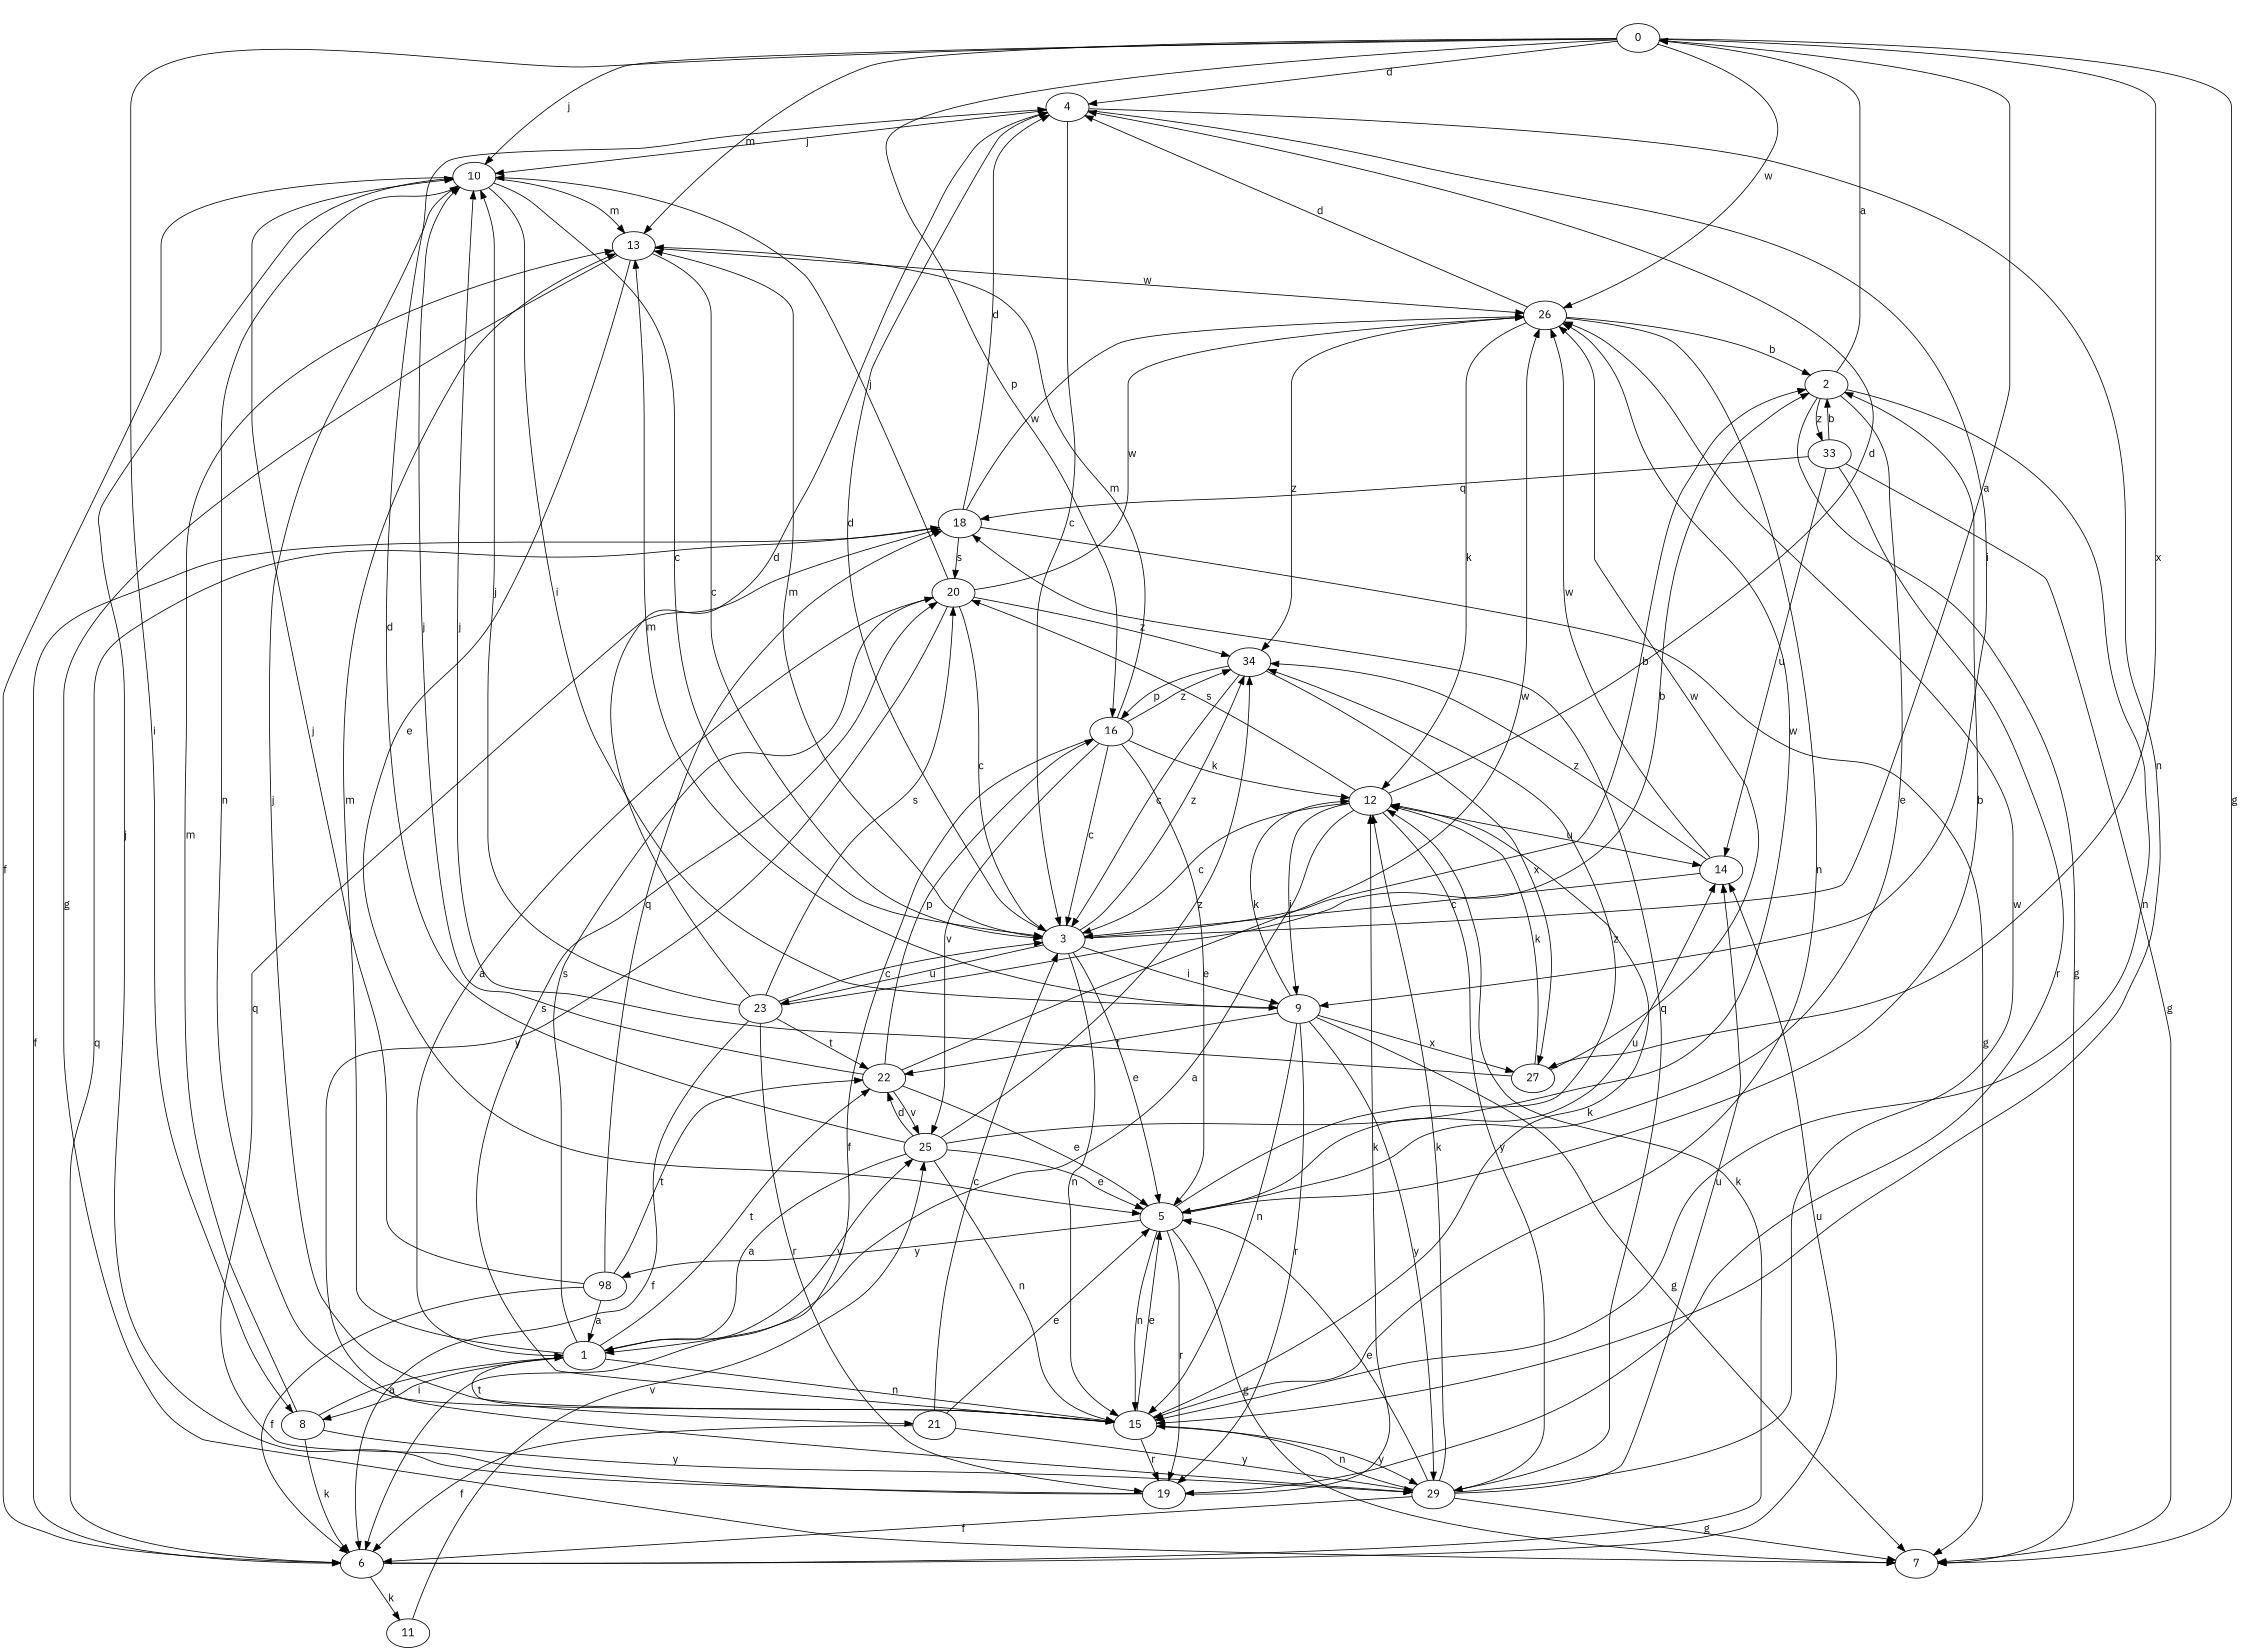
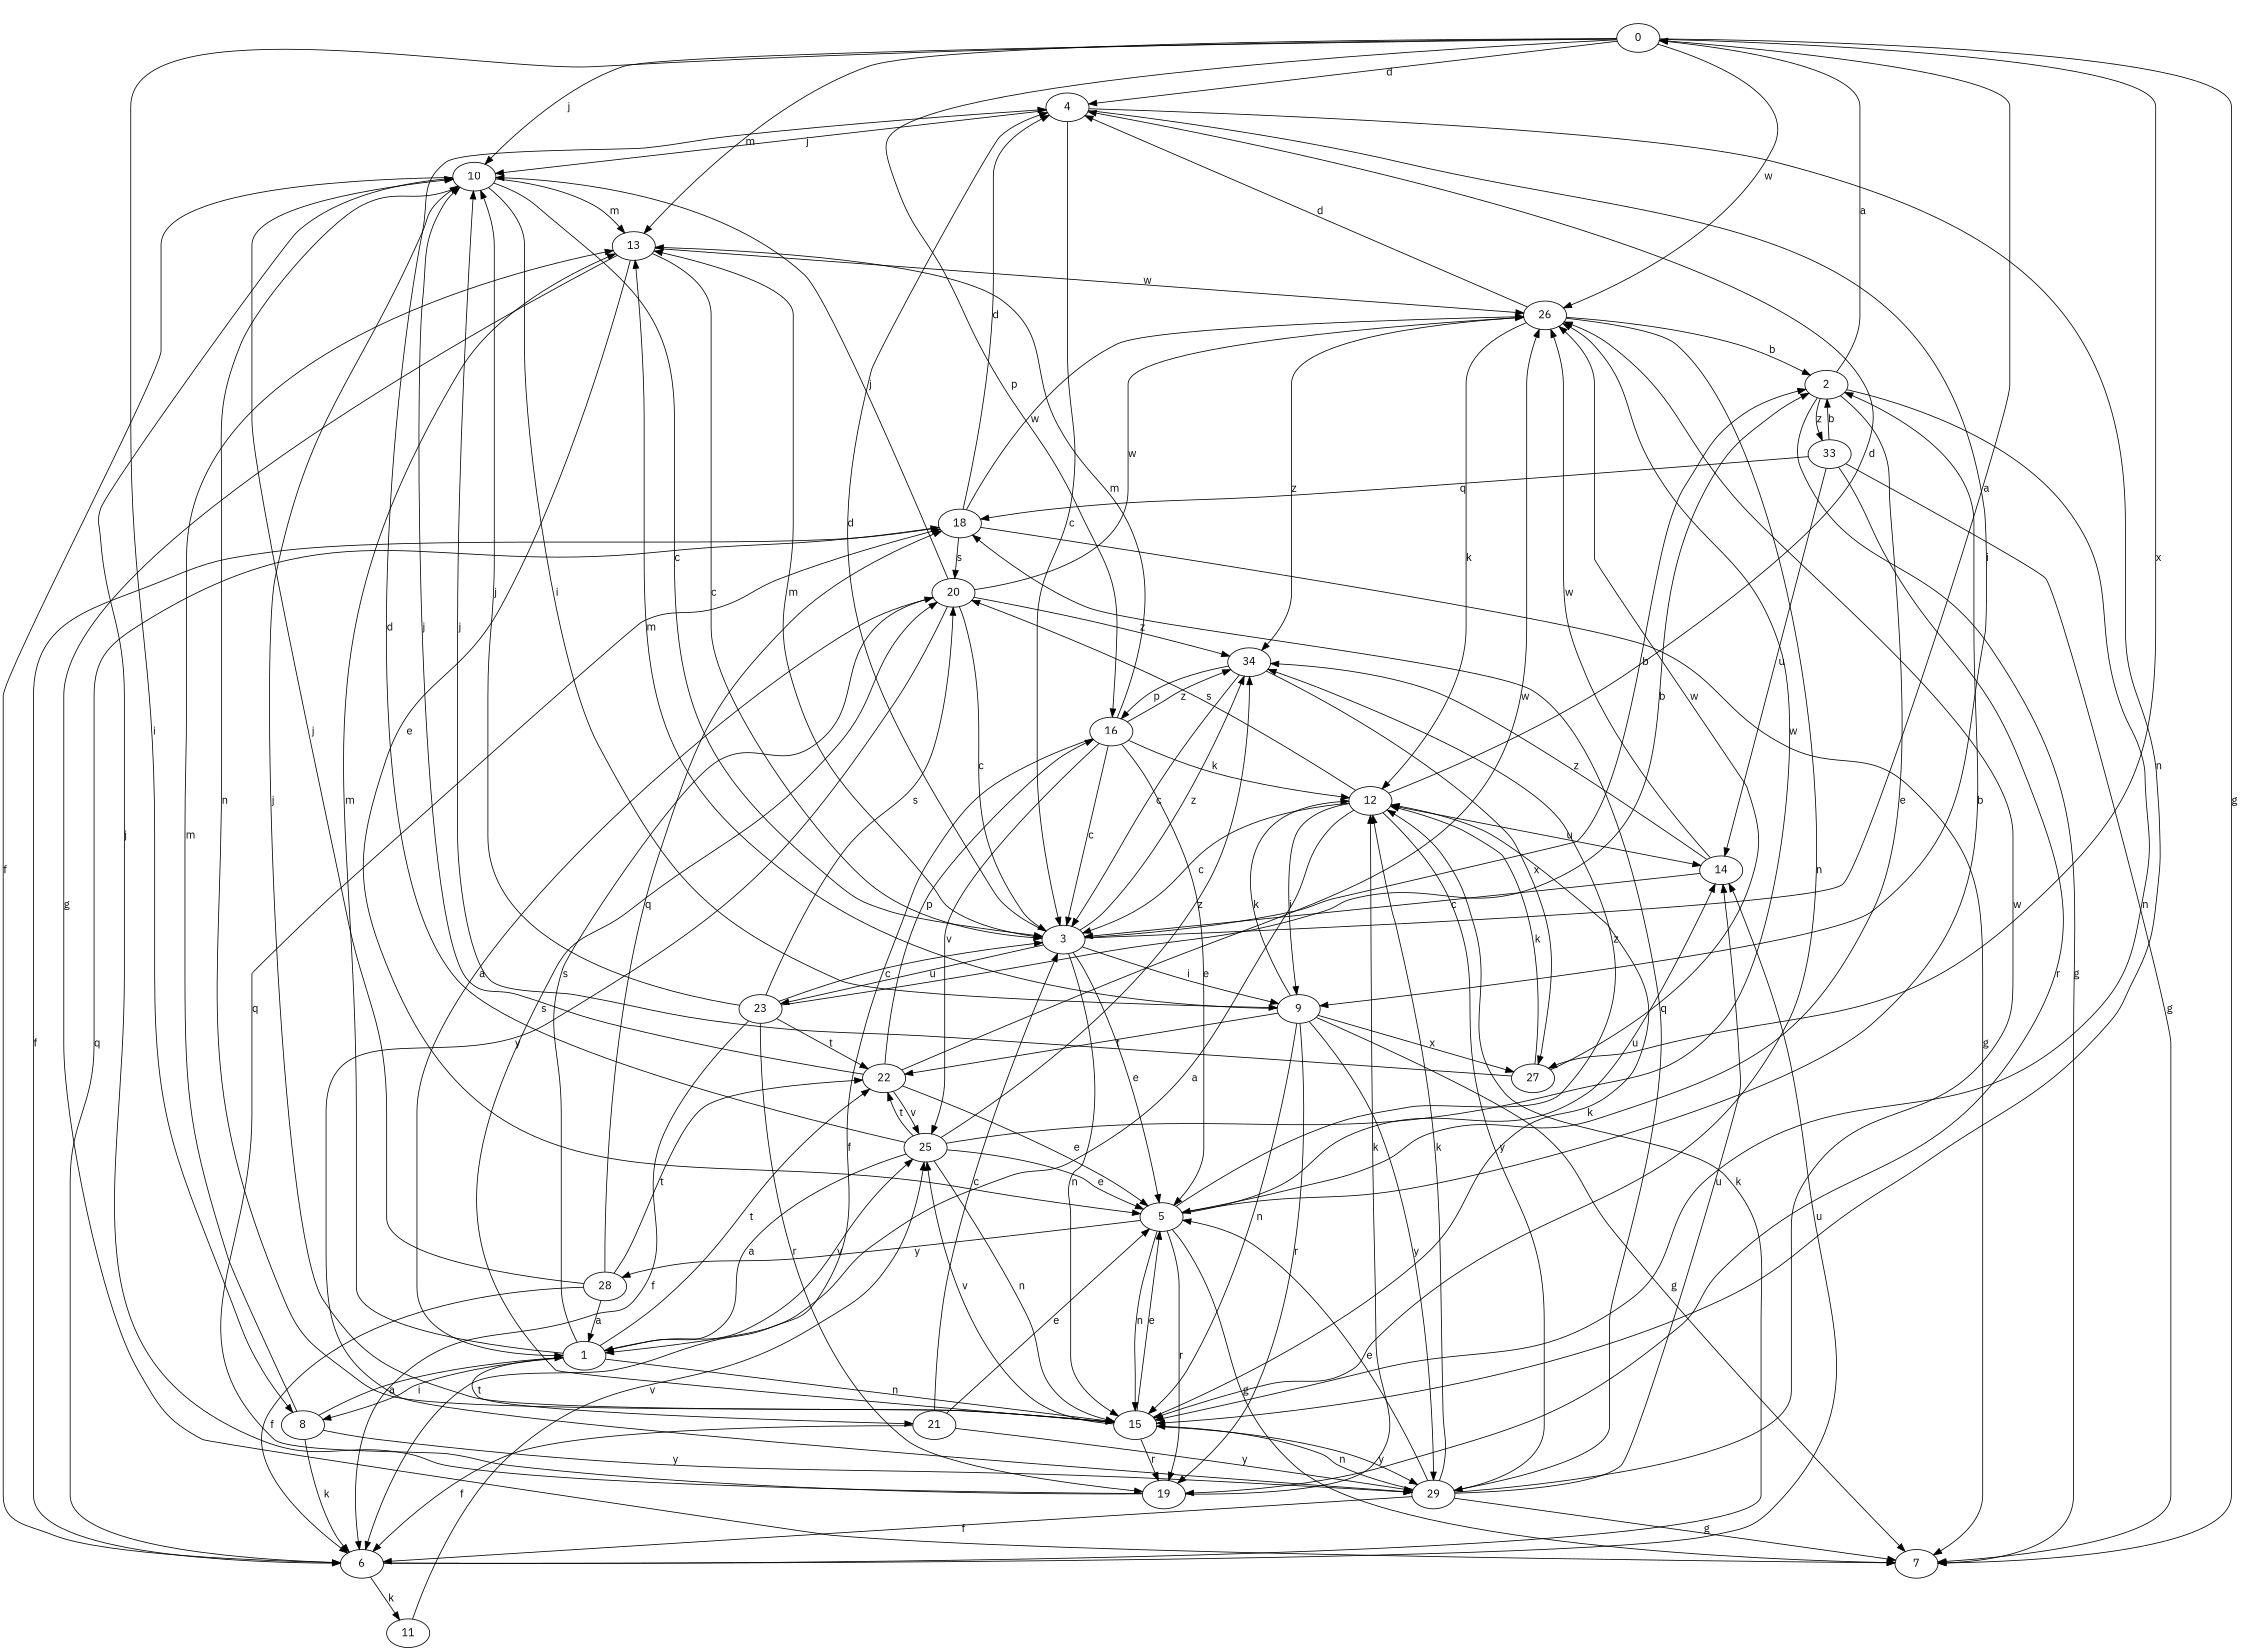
edge "23" -> "4": removed, label "d"
edge "25" -> "22": label "d" -> "t"
node "98": label "98" -> "28"
edge "15" -> "25": added, label "v"
